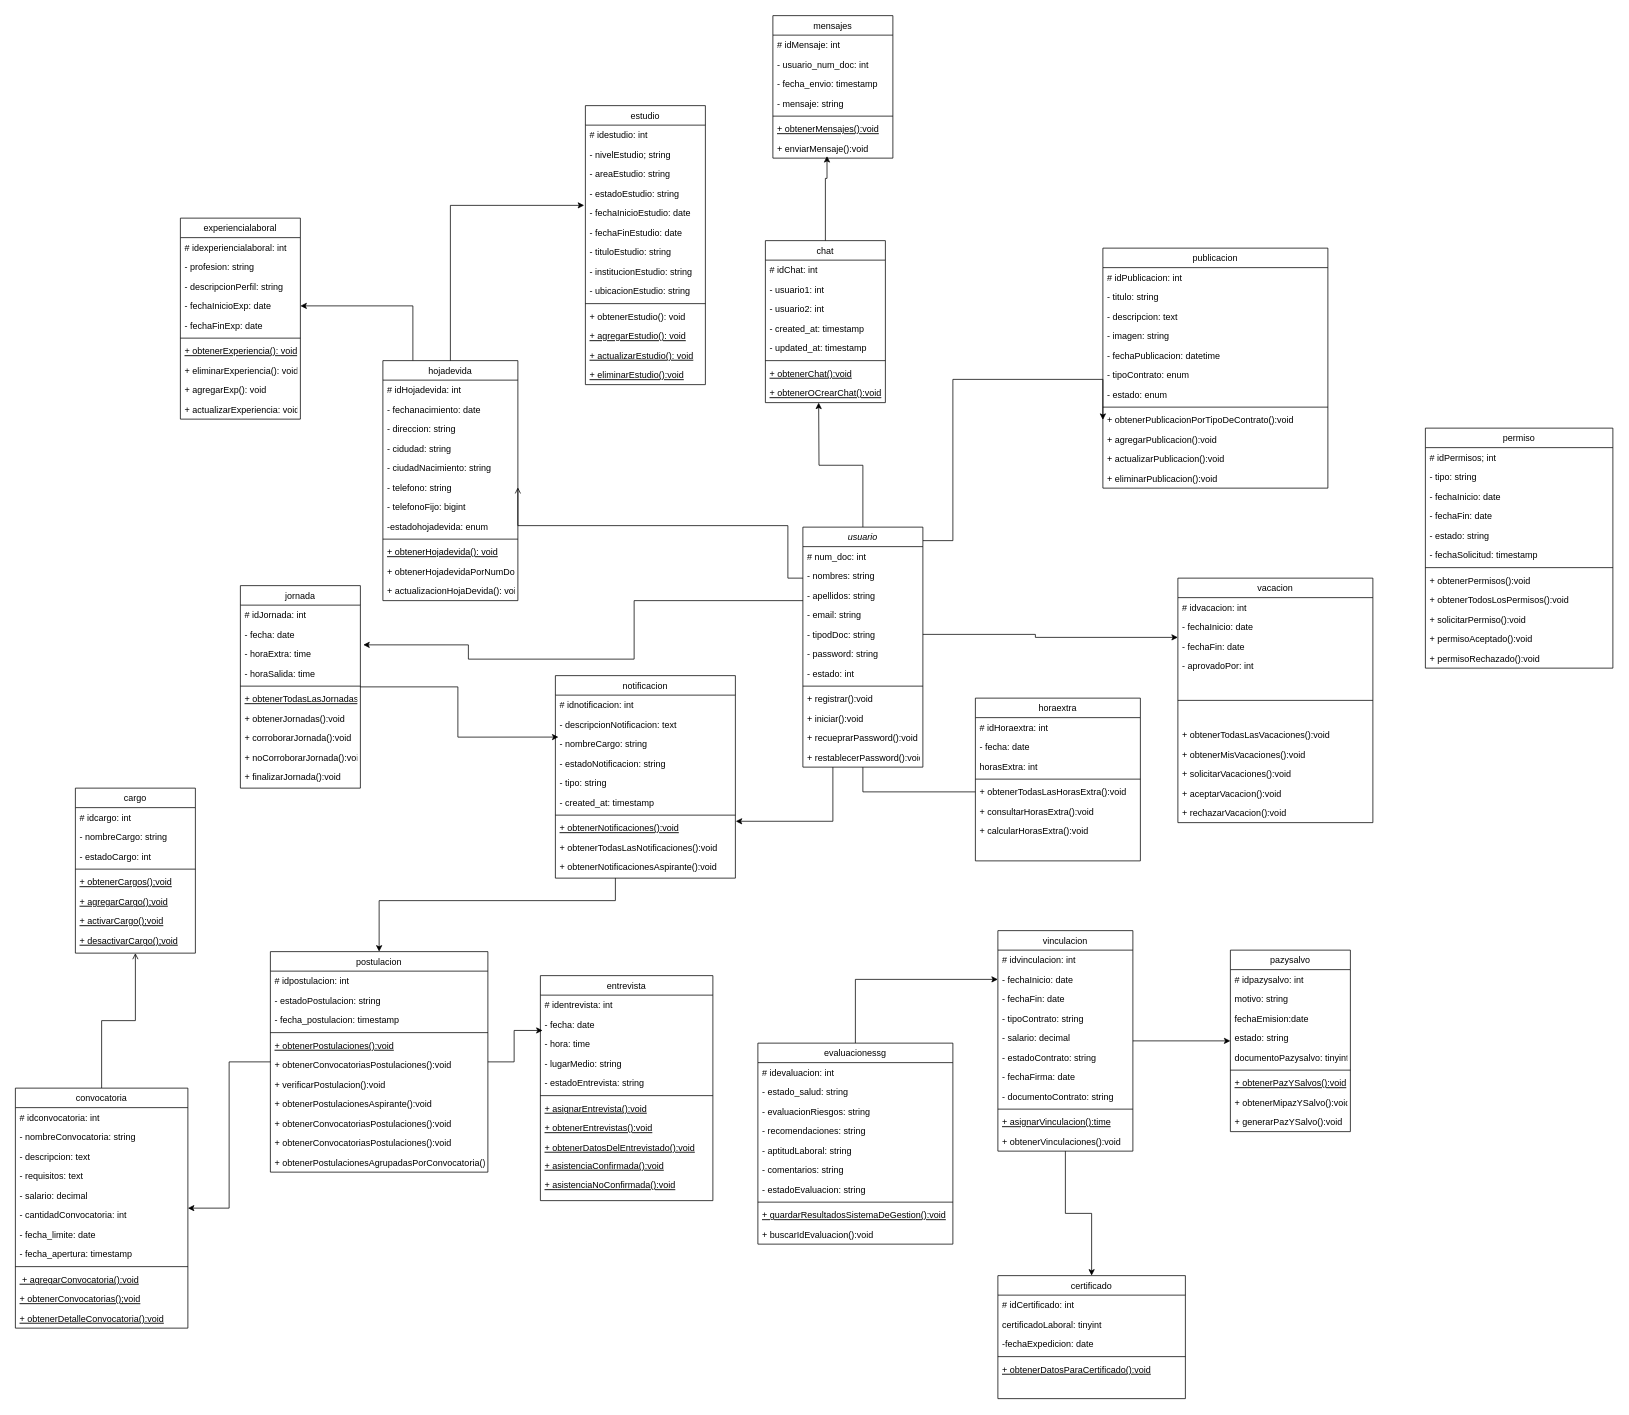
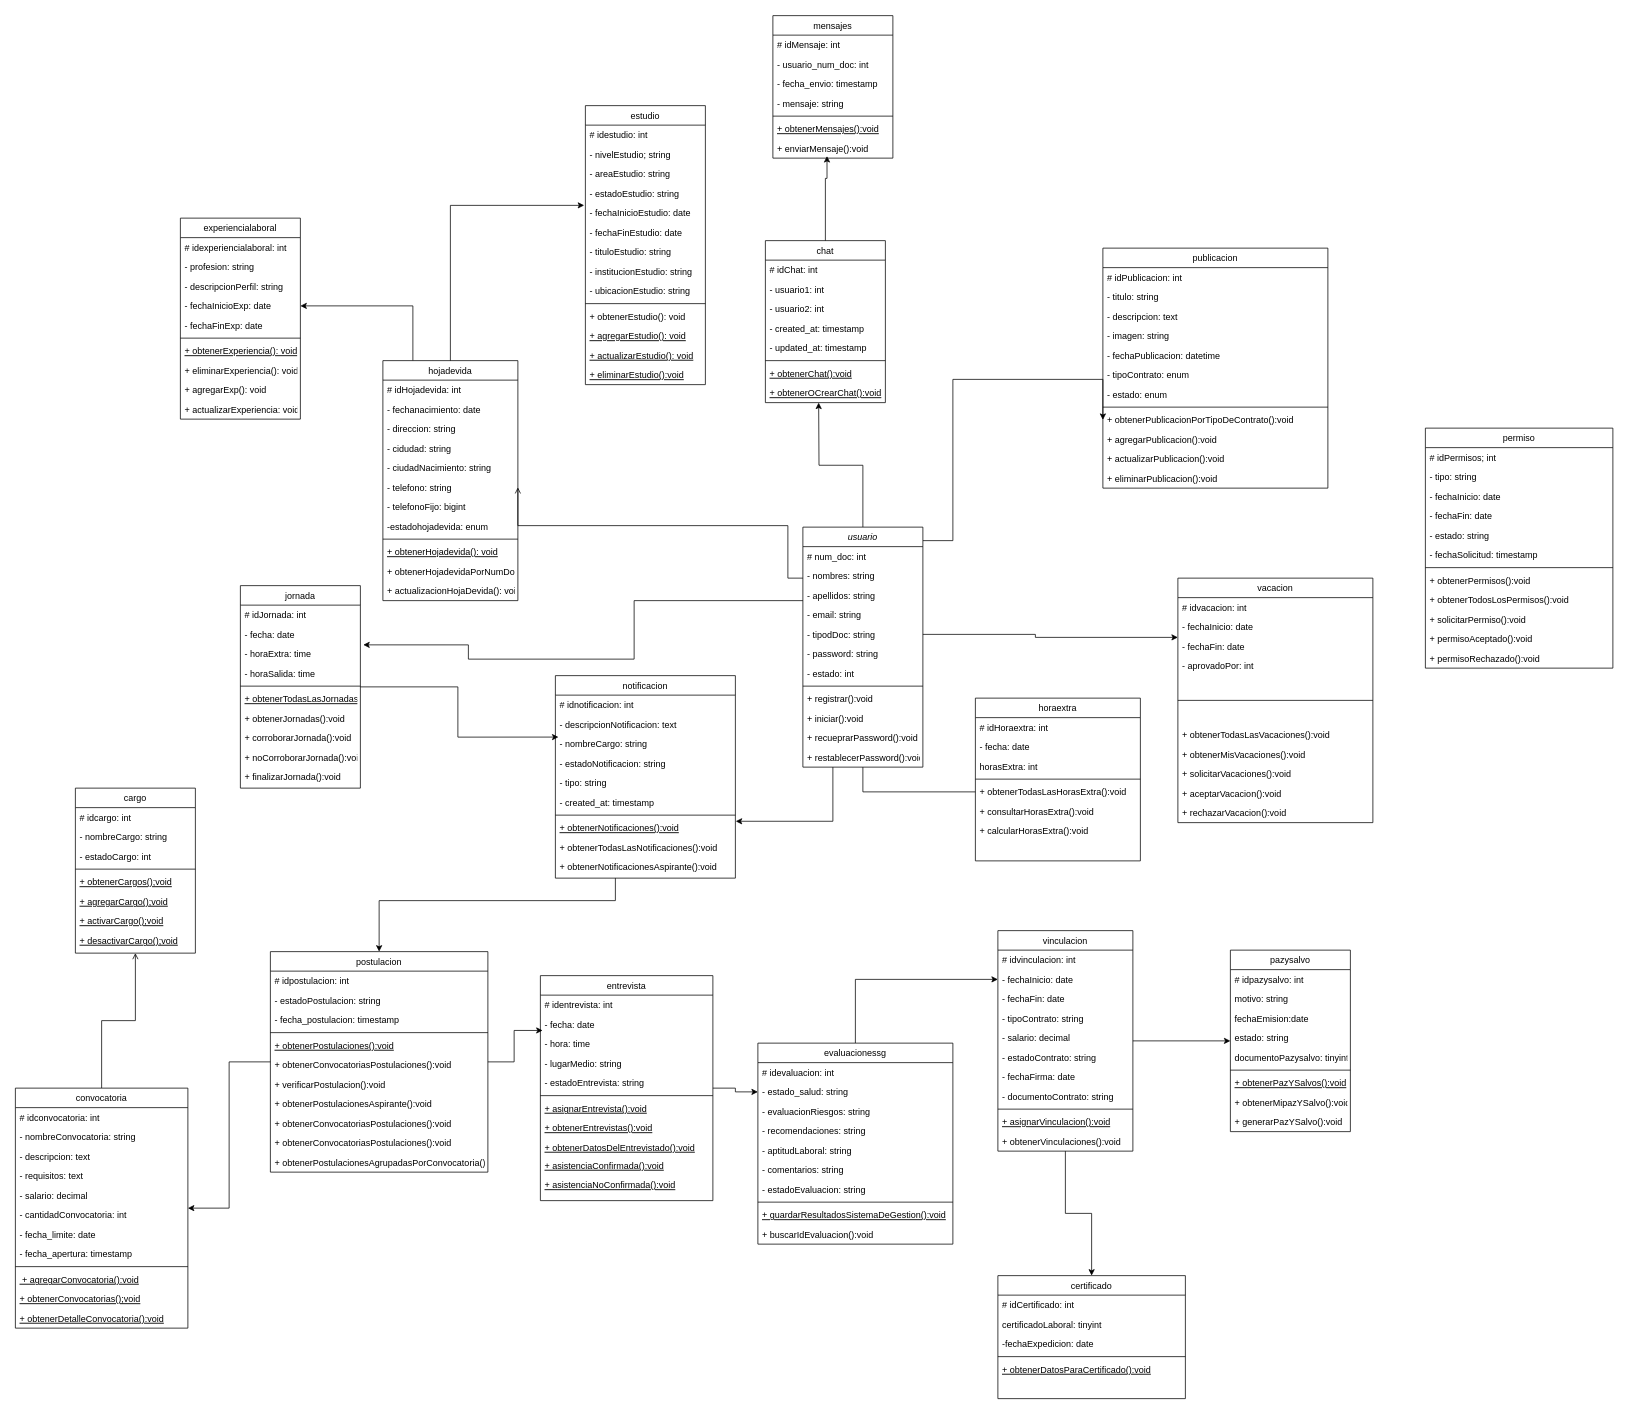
edge "entrevista" -> "- estado_salud: string": added
node "+ asignarVinculacion():time": label "+ asignarVinculacion():time" -> "+ asignarVinculacion():void"
